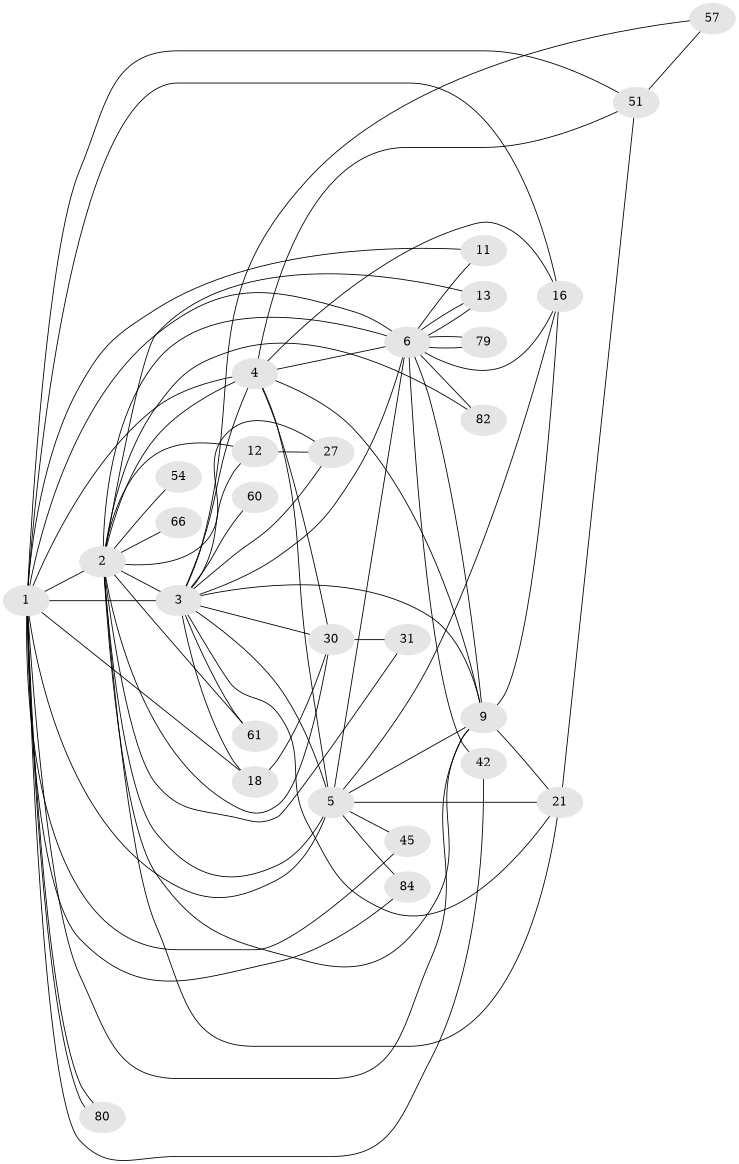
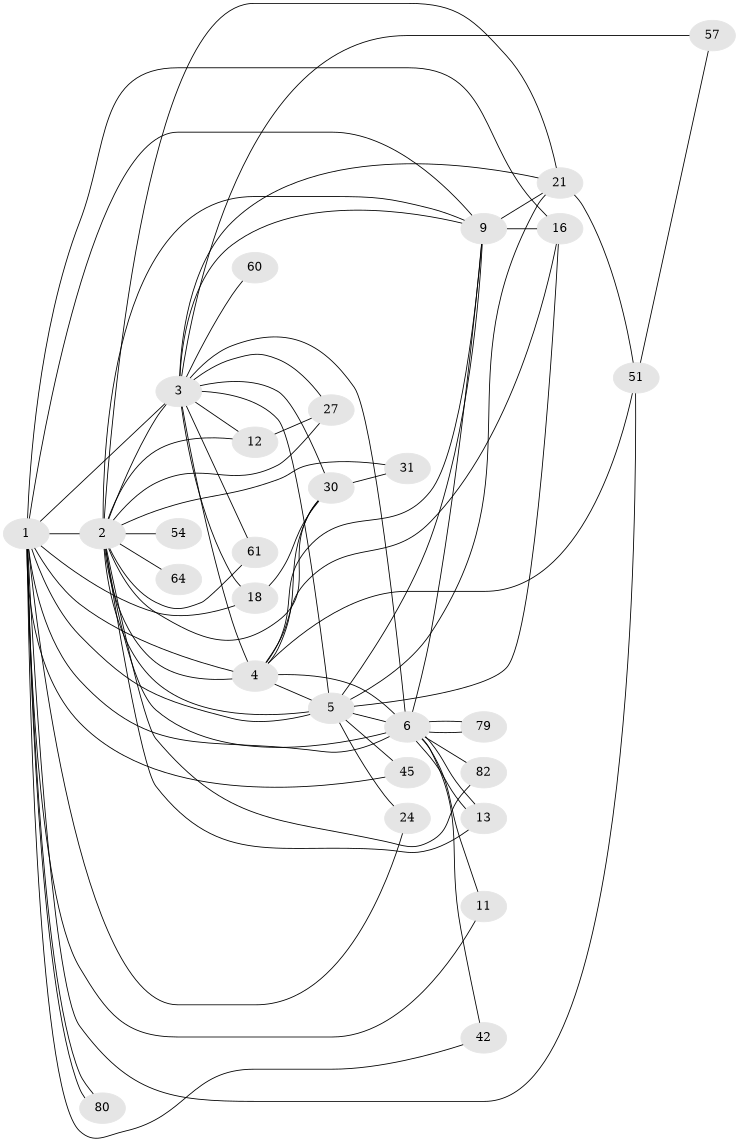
edge "16" -- "6": removed
node "66": label "66" -> "64"
node "84": label "84" -> "24"
